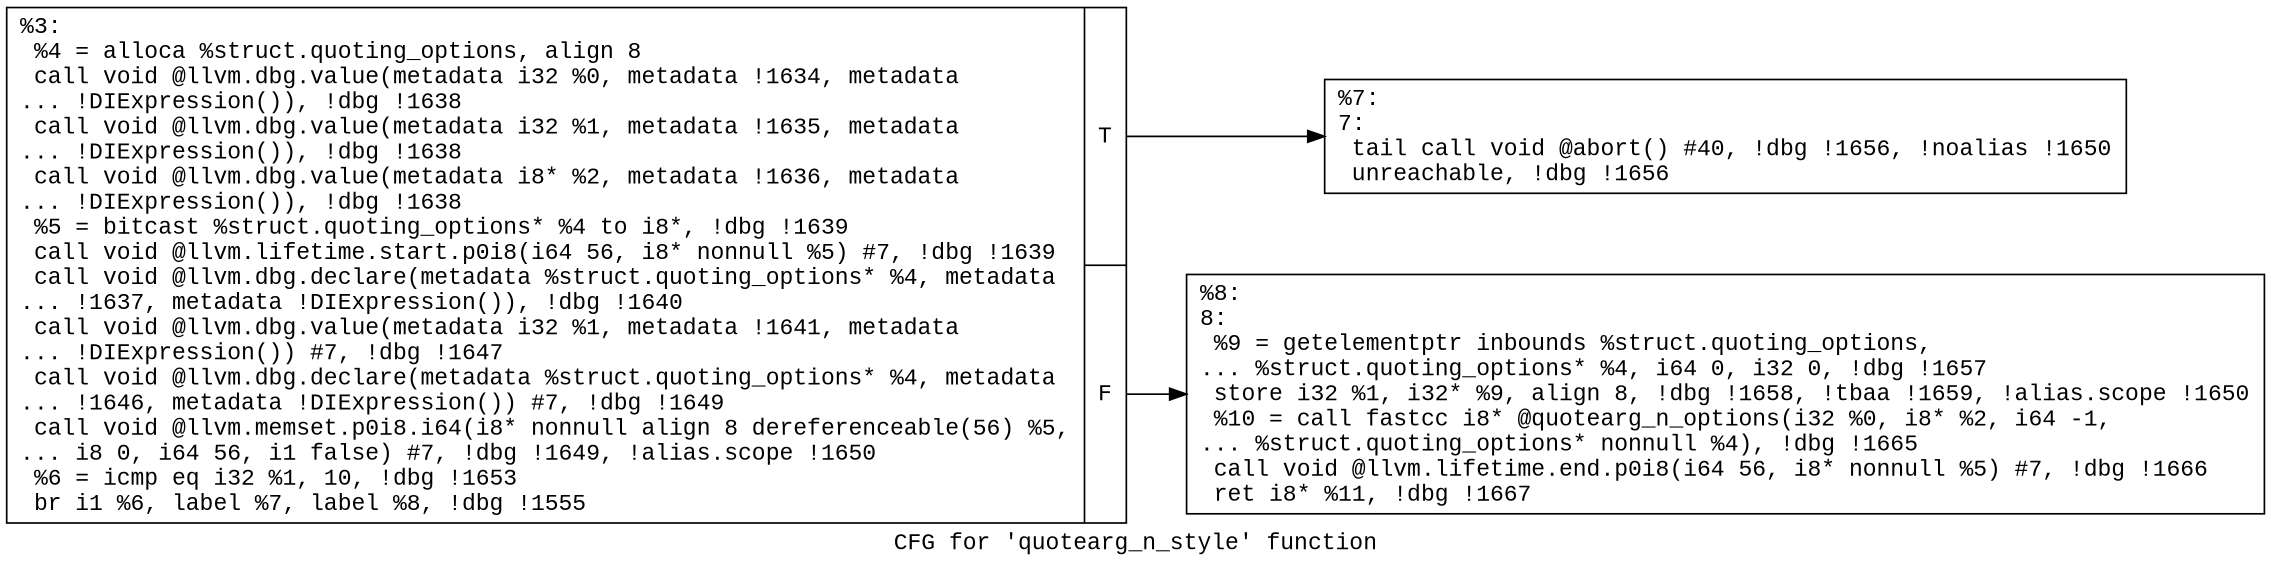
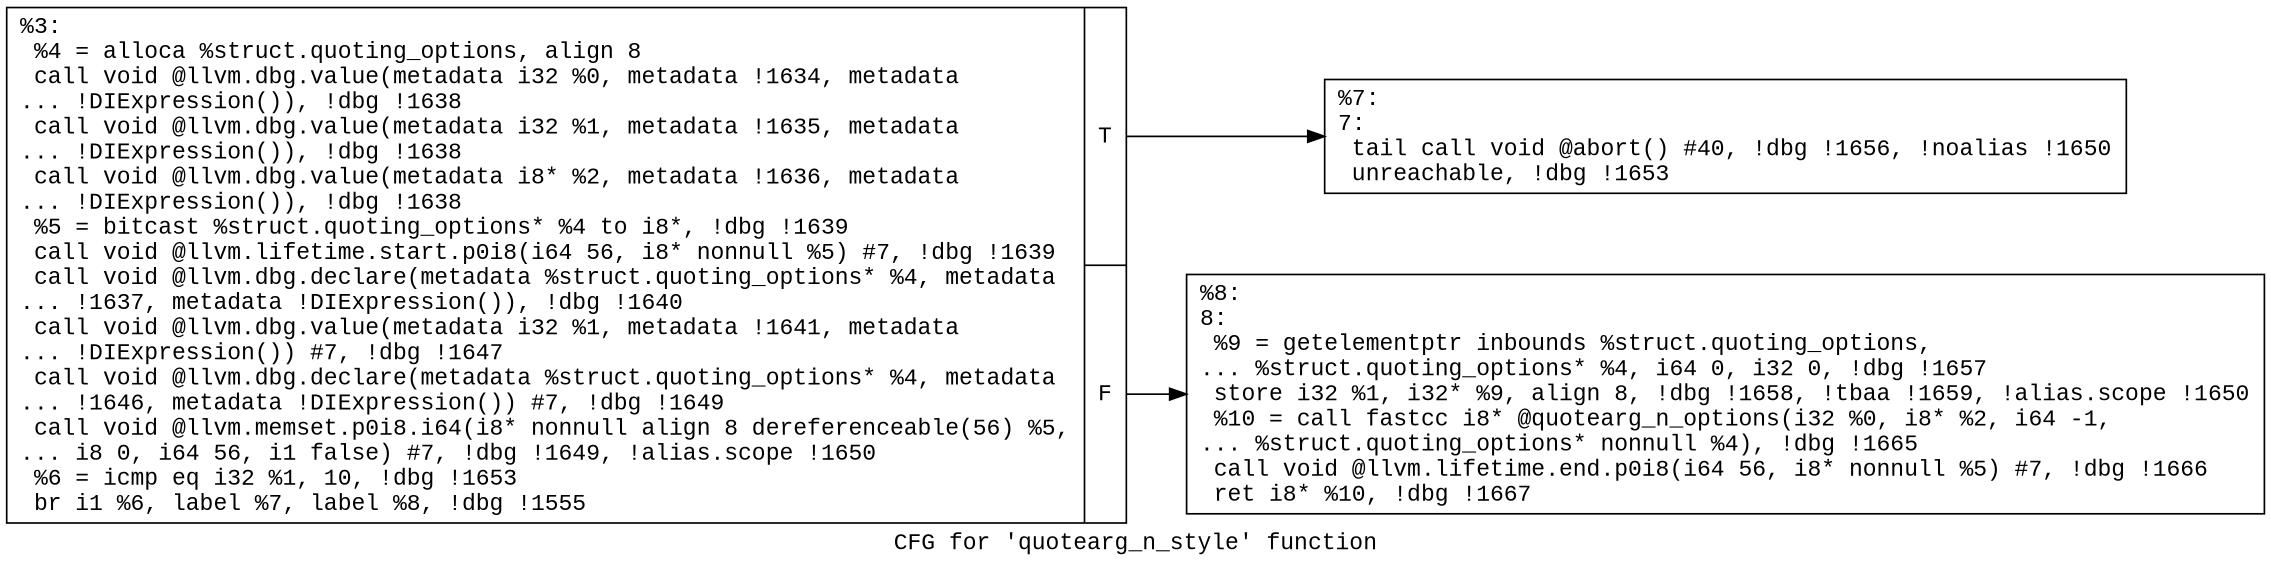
node "%7:": text "unreachable, !dbg !1656" -> "unreachable, !dbg !1653"
node "%8:": text "ret i8* %11, !dbg !1667" -> "ret i8* %10, !dbg !1667"
